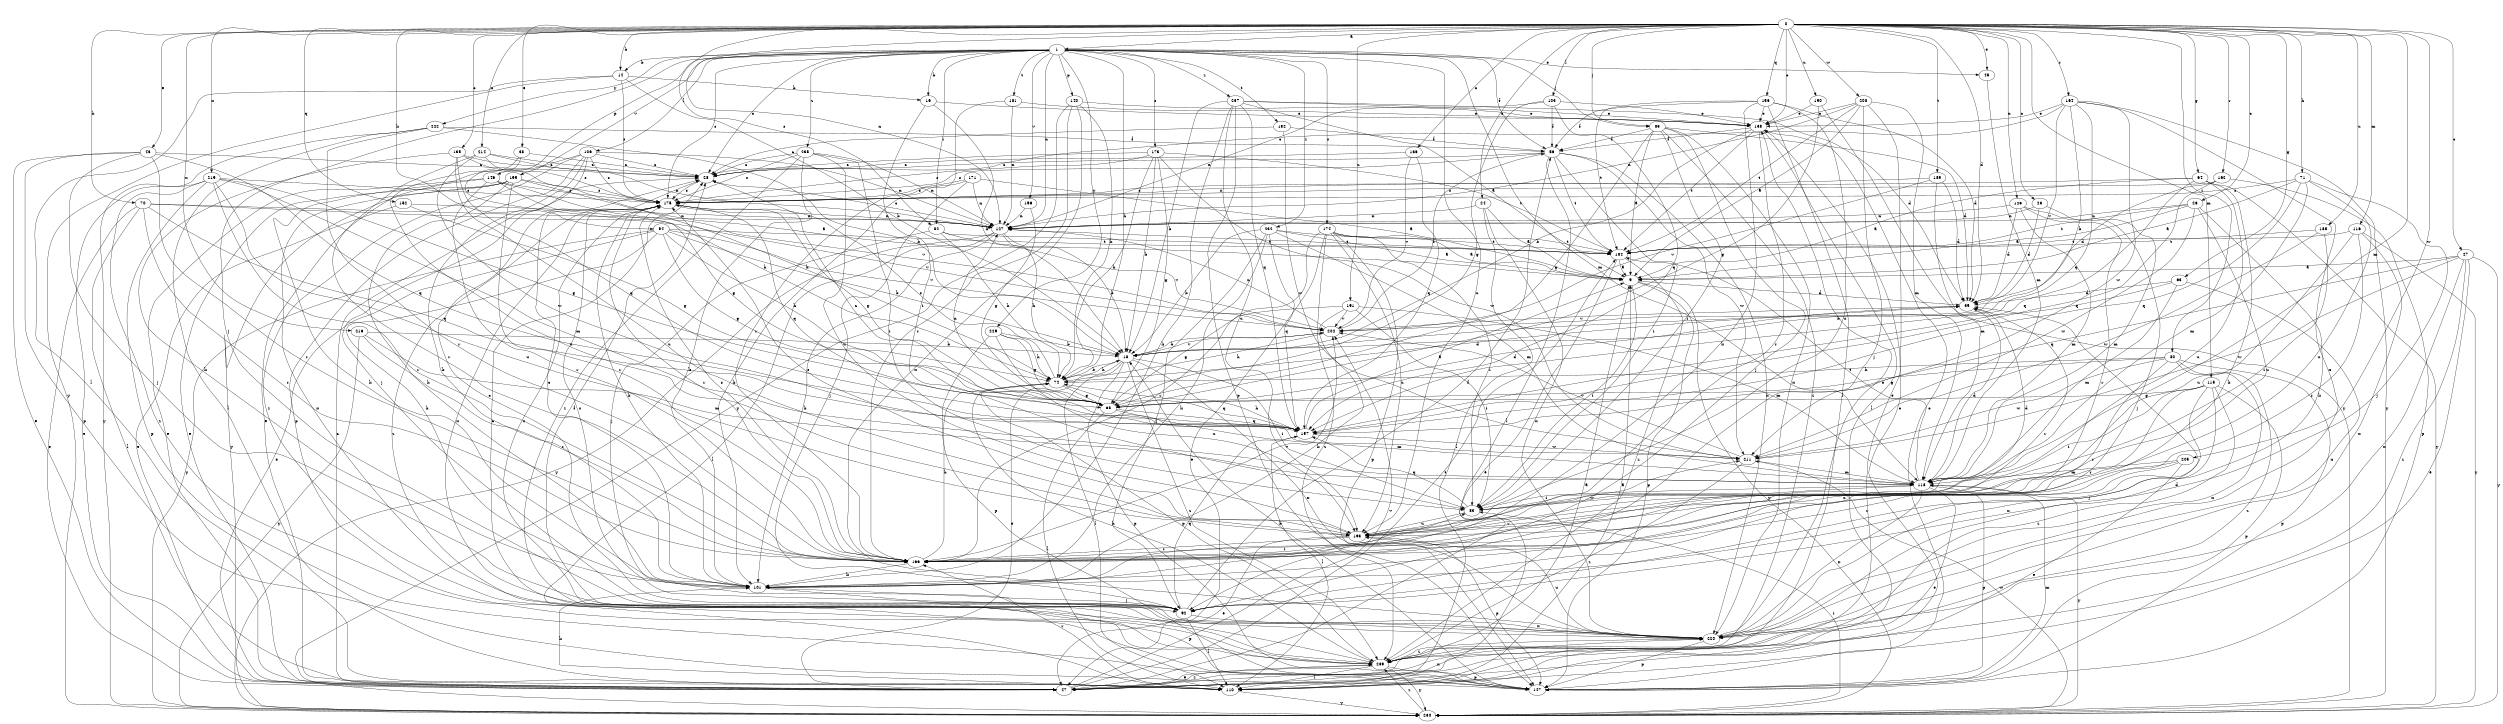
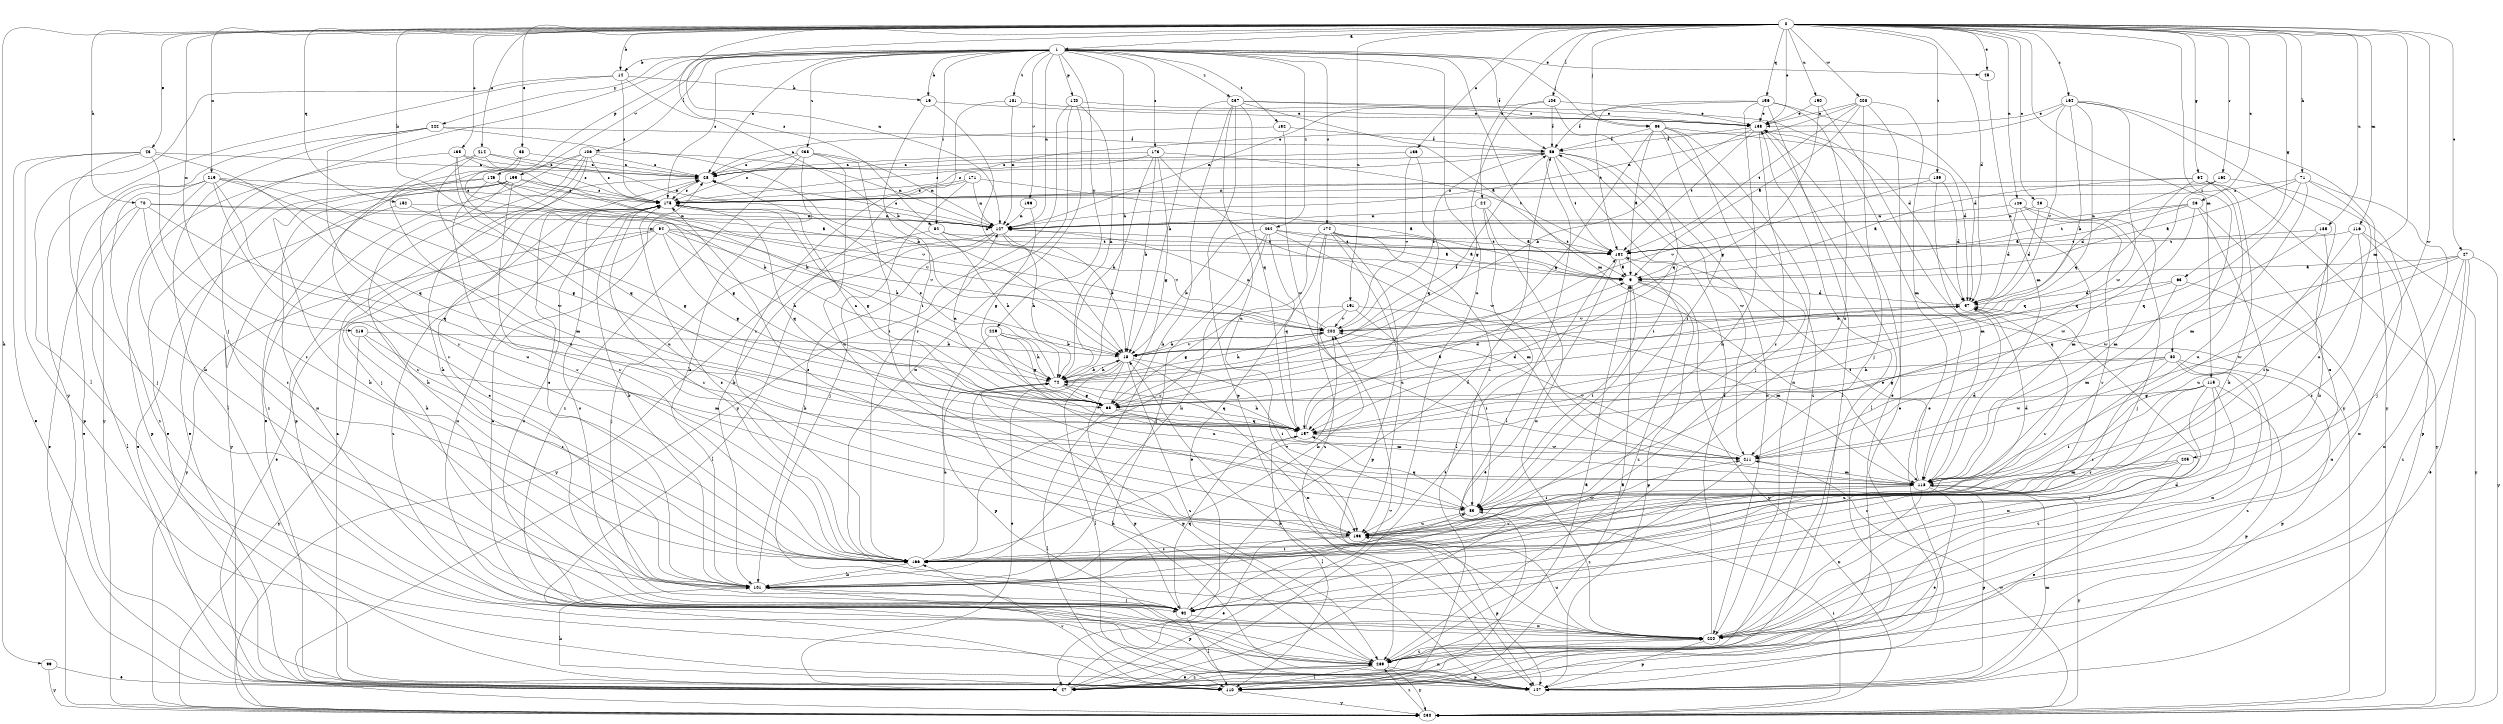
node "35": label "35" -> "37"
edge "74" -> "56": added, label "f"
edge "220" -> "28": now "220" -> "56"
node "99": added
